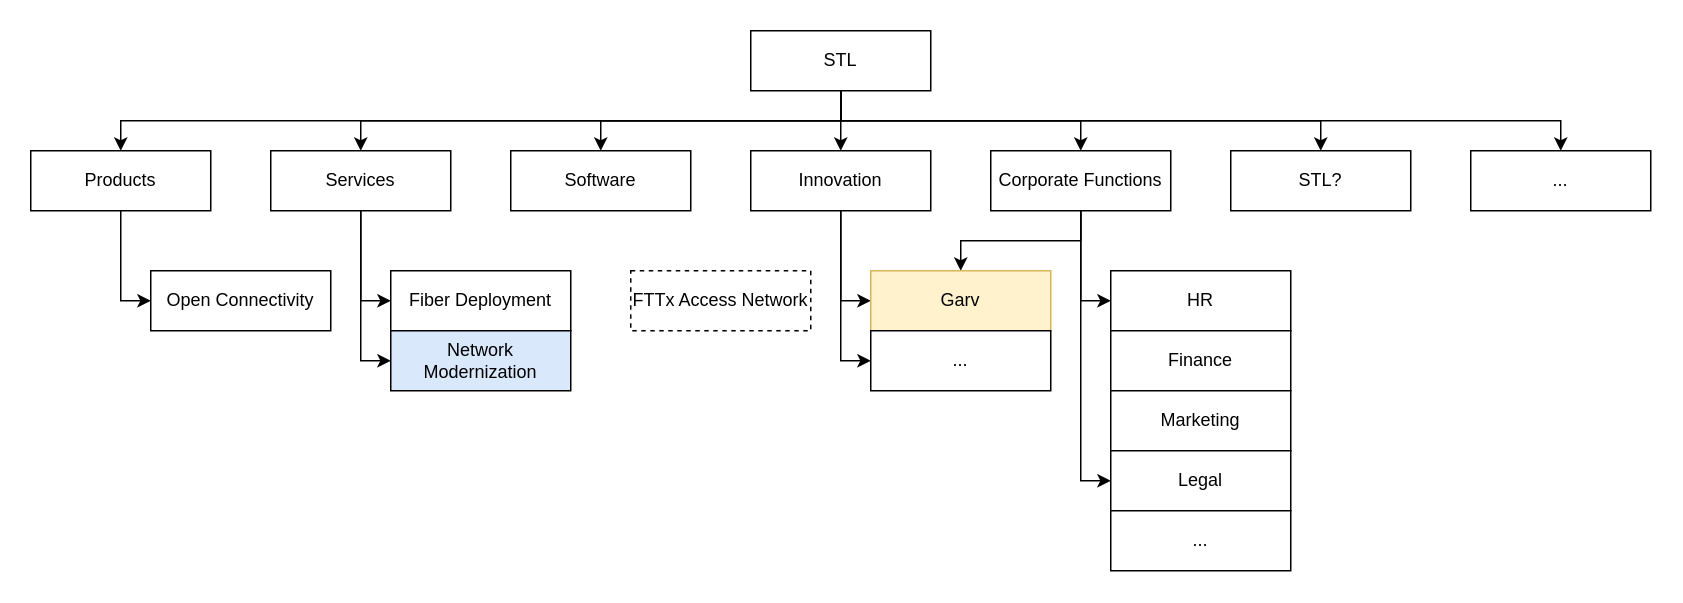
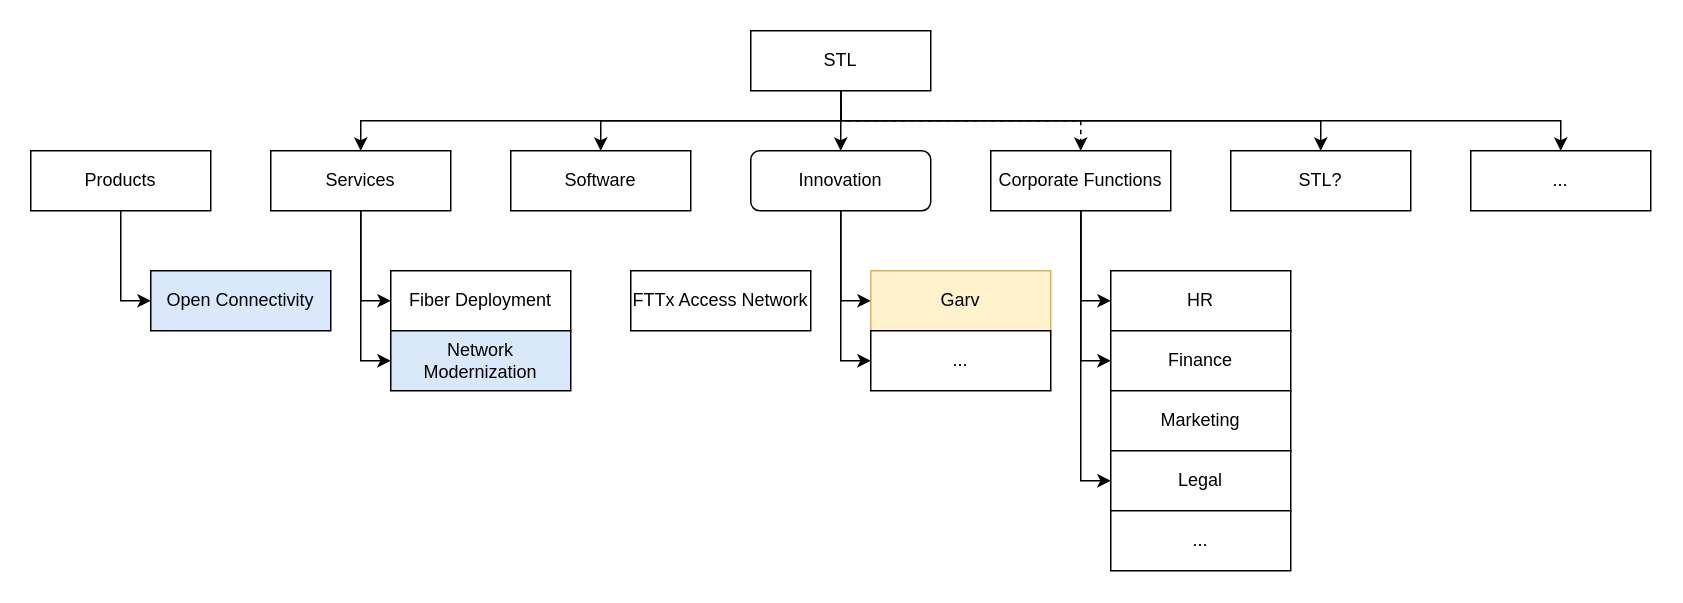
edge "STL" -> "Products": removed
edge "STL" -> "Corporate Functions": style solid -> dashed
node "Innovation": shape rectangle -> rounded rectangle
edge "Corporate Functions" -> "Garv": now "Corporate Functions" -> "Finance"
node "Open Connectivity": fillcolor #ffffff -> #dae8fc
node "FTTx Access Network": style dashed -> solid
